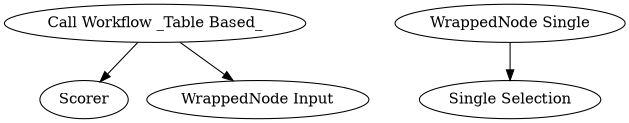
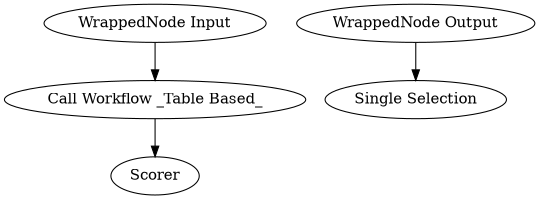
node "WrappedNode Single": label "WrappedNode Single" -> "WrappedNode Output"
edge "Call Workflow _Table Based_" -> "WrappedNode Input": reversed
